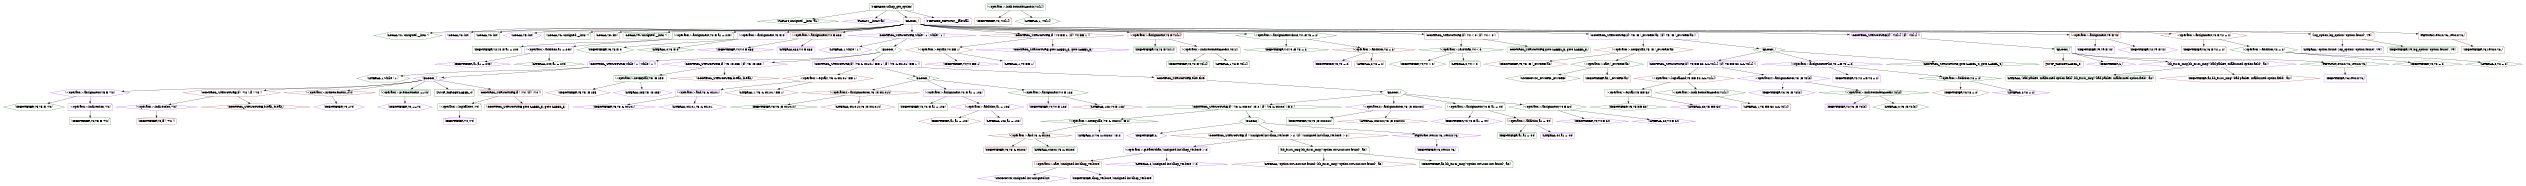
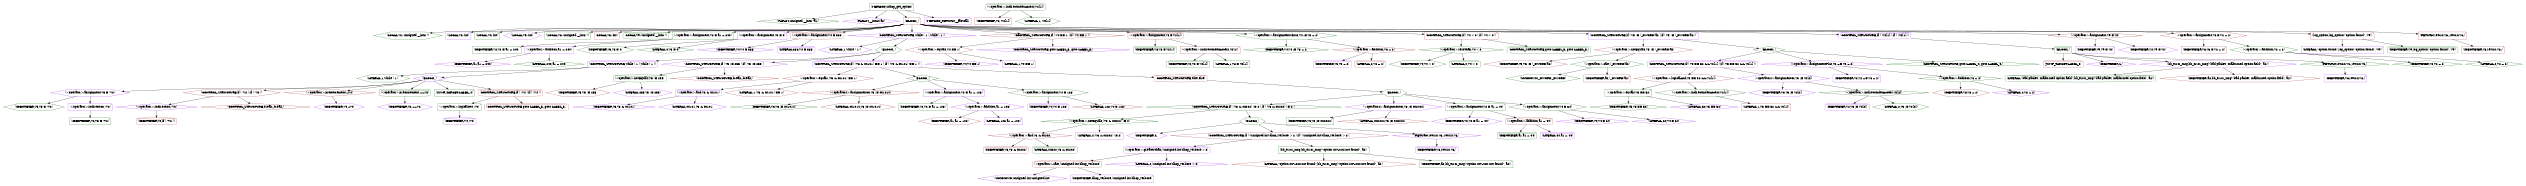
node "(<operator>.assignment,v9 = v2)": shape cylinder -> diamond
